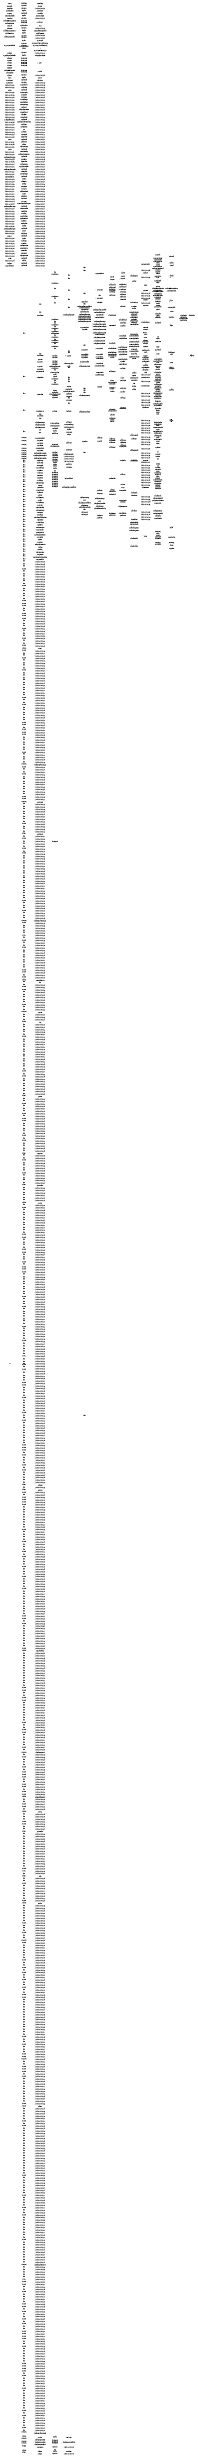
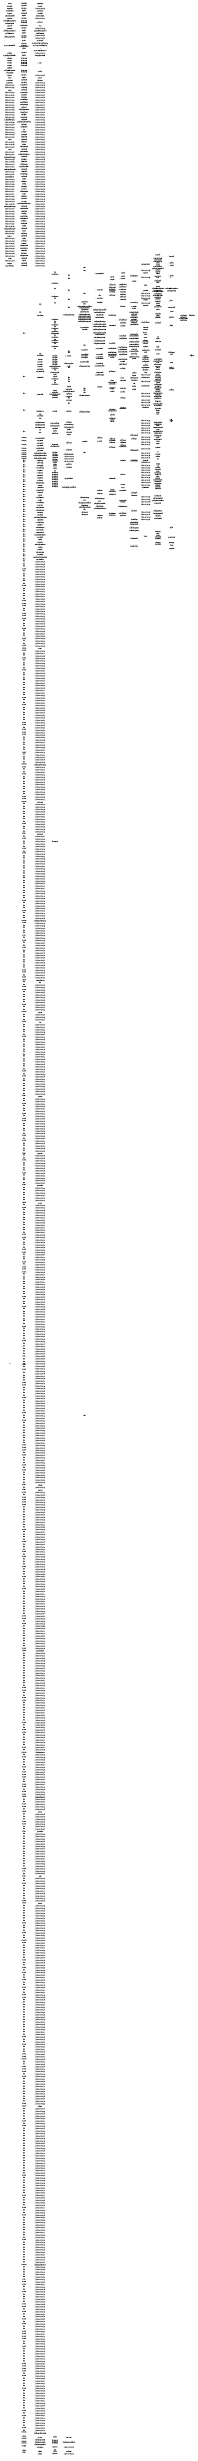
node "ns:CorpusImage": added
